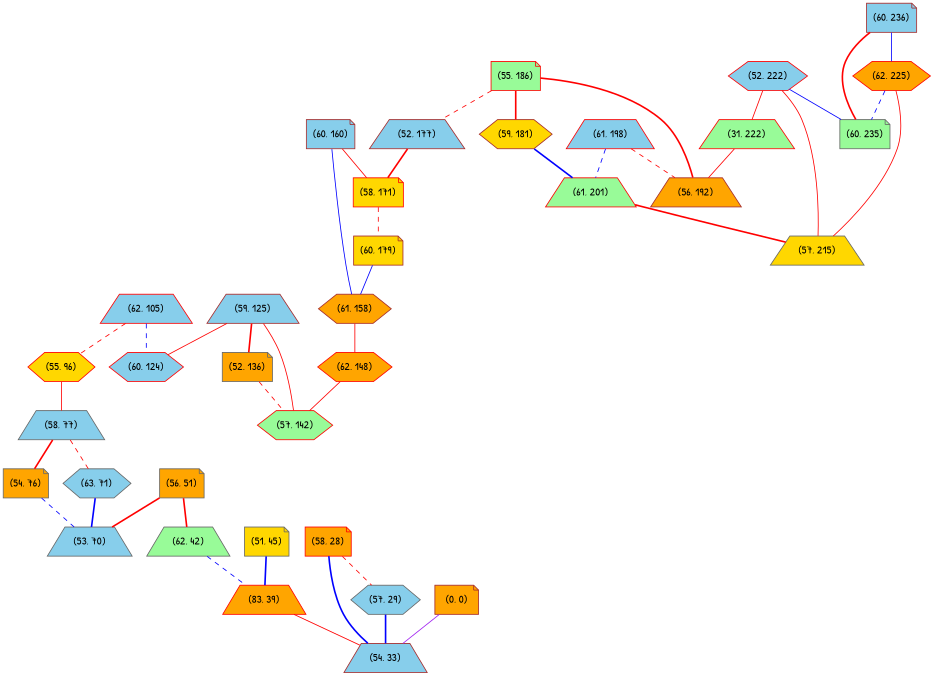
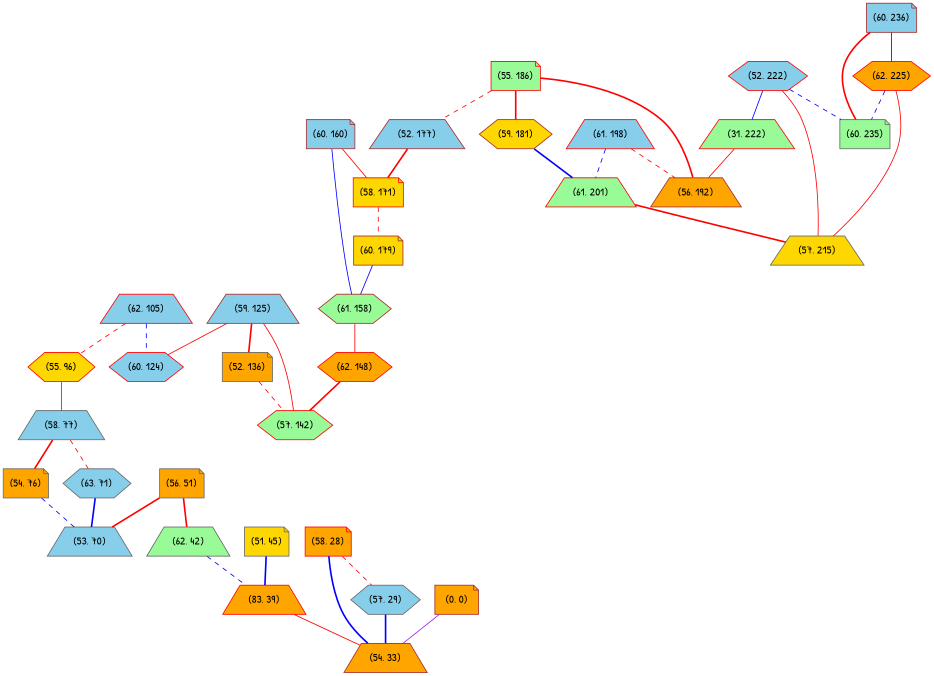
edge "(52, 222)" -- "(60, 235)": style solid -> dashed
edge "(52, 222)" -- "(31, 222)": color red -> blue
node "(61, 158)": fillcolor orange -> palegreen
edge "(62, 148)" -- "(57, 142)": style solid -> bold
node "(54, 33)": fillcolor skyblue -> orange
